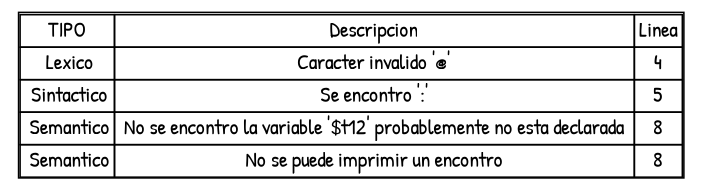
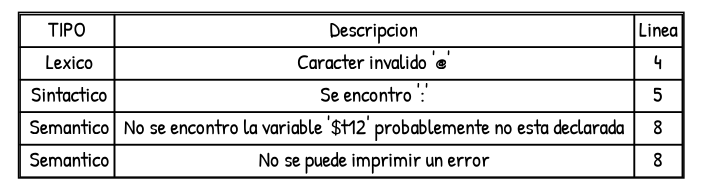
node "TIPO": text "No se puede imprimir un encontro" -> "No se puede imprimir un error"
